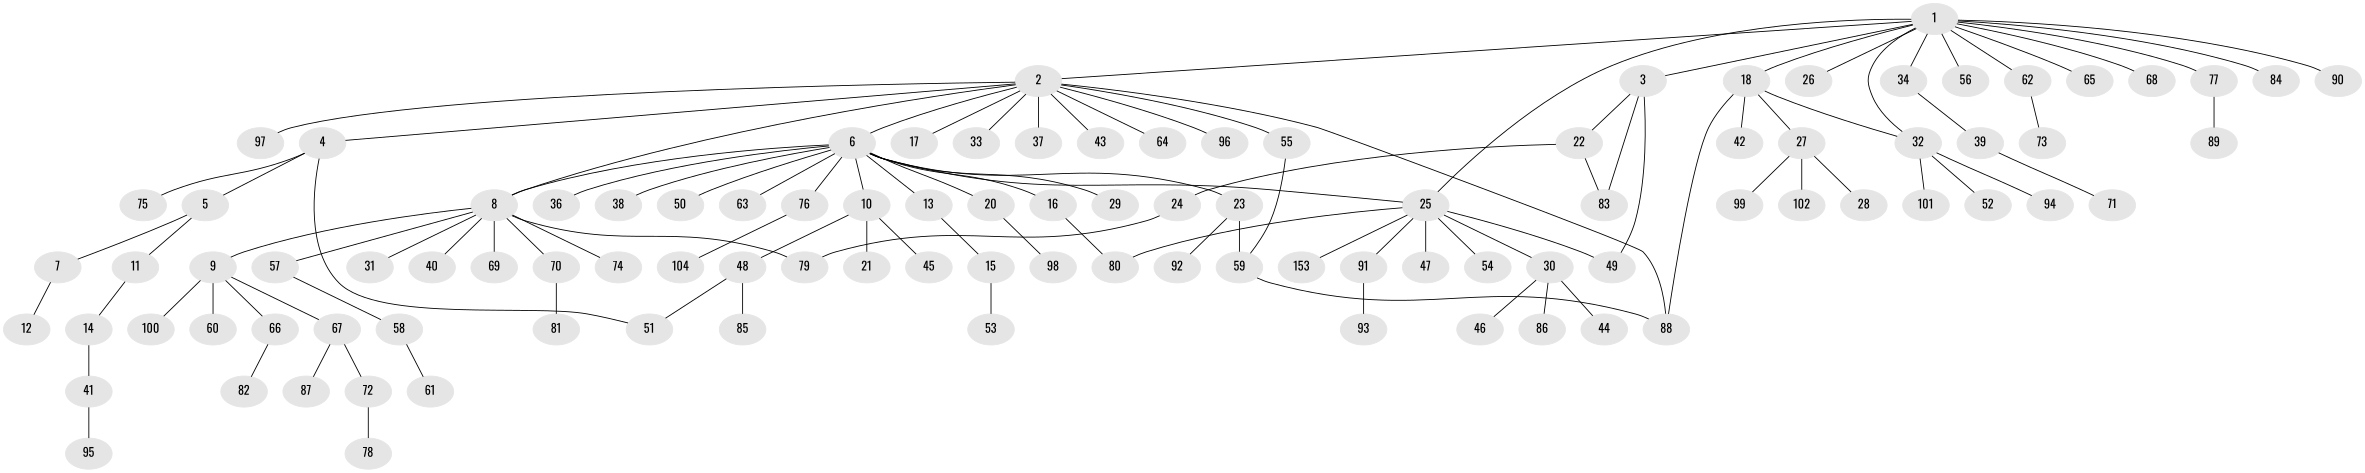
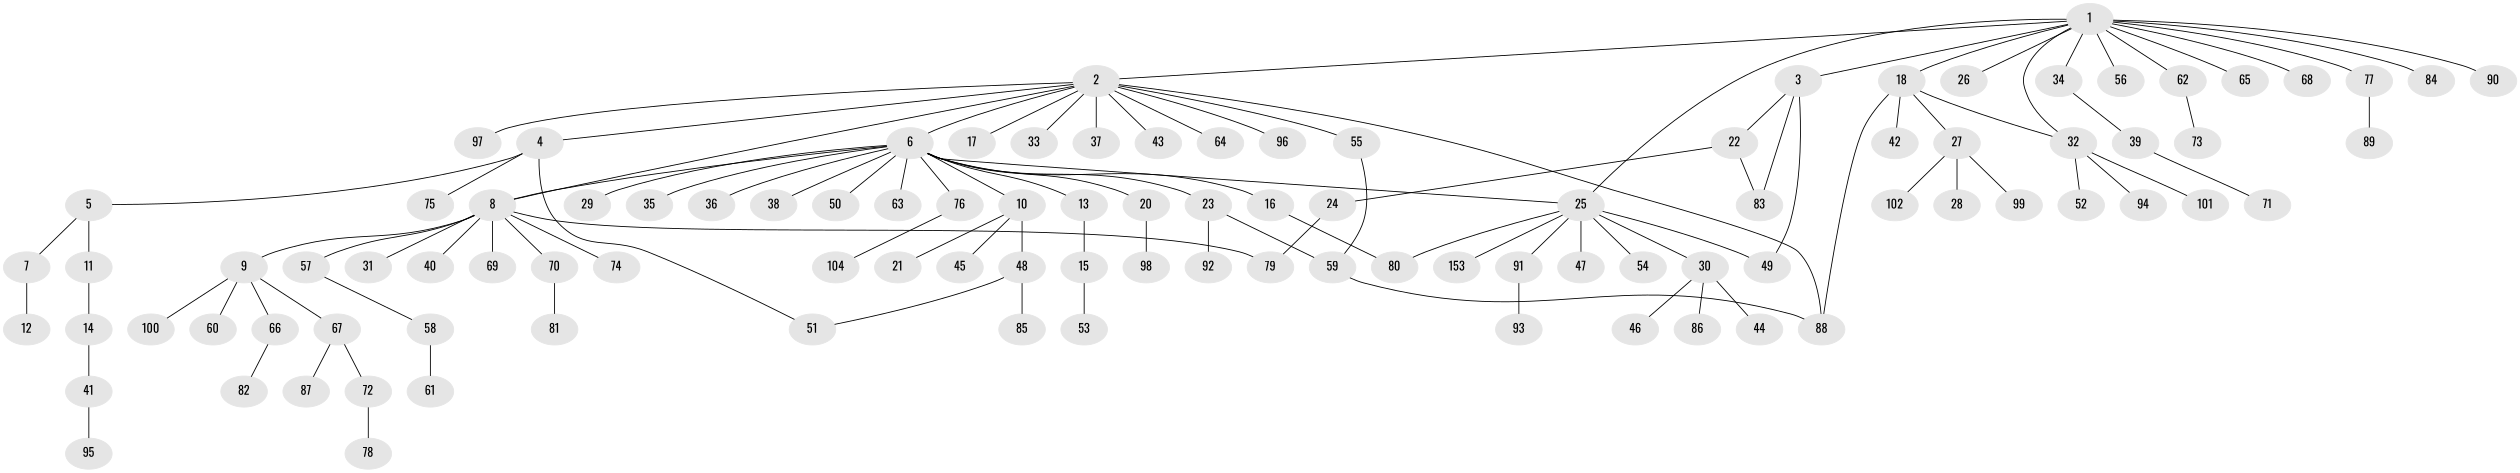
node "35": added
